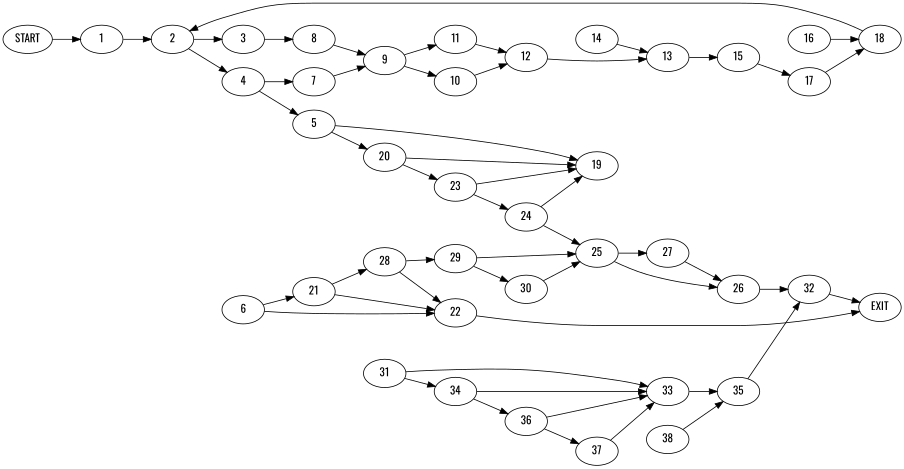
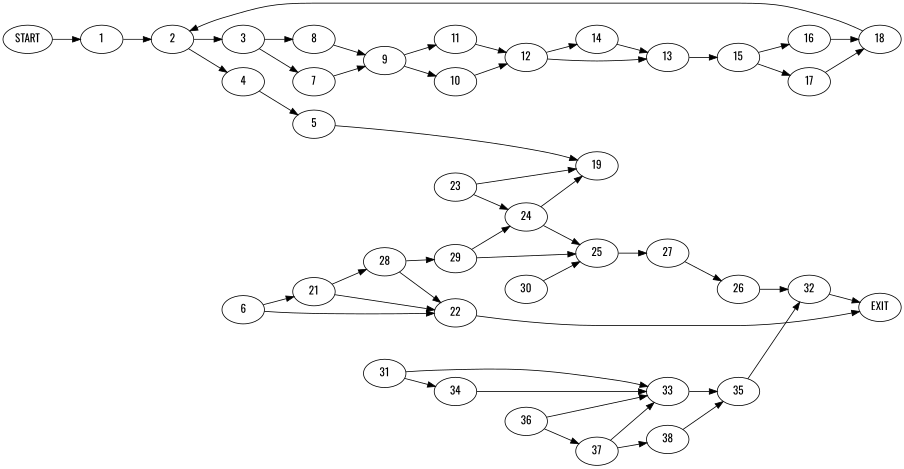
edge "12" -> "14": added
edge "15" -> "16": added
edge "4" -> "7": now "3" -> "7"
node "20": removed
edge "29" -> "30": now "29" -> "24"
edge "25" -> "26": removed
edge "34" -> "36": removed
edge "37" -> "38": added
